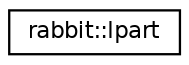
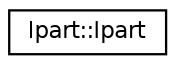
node "rabbit::lpart": label "rabbit::lpart" -> "lpart::lpart"
